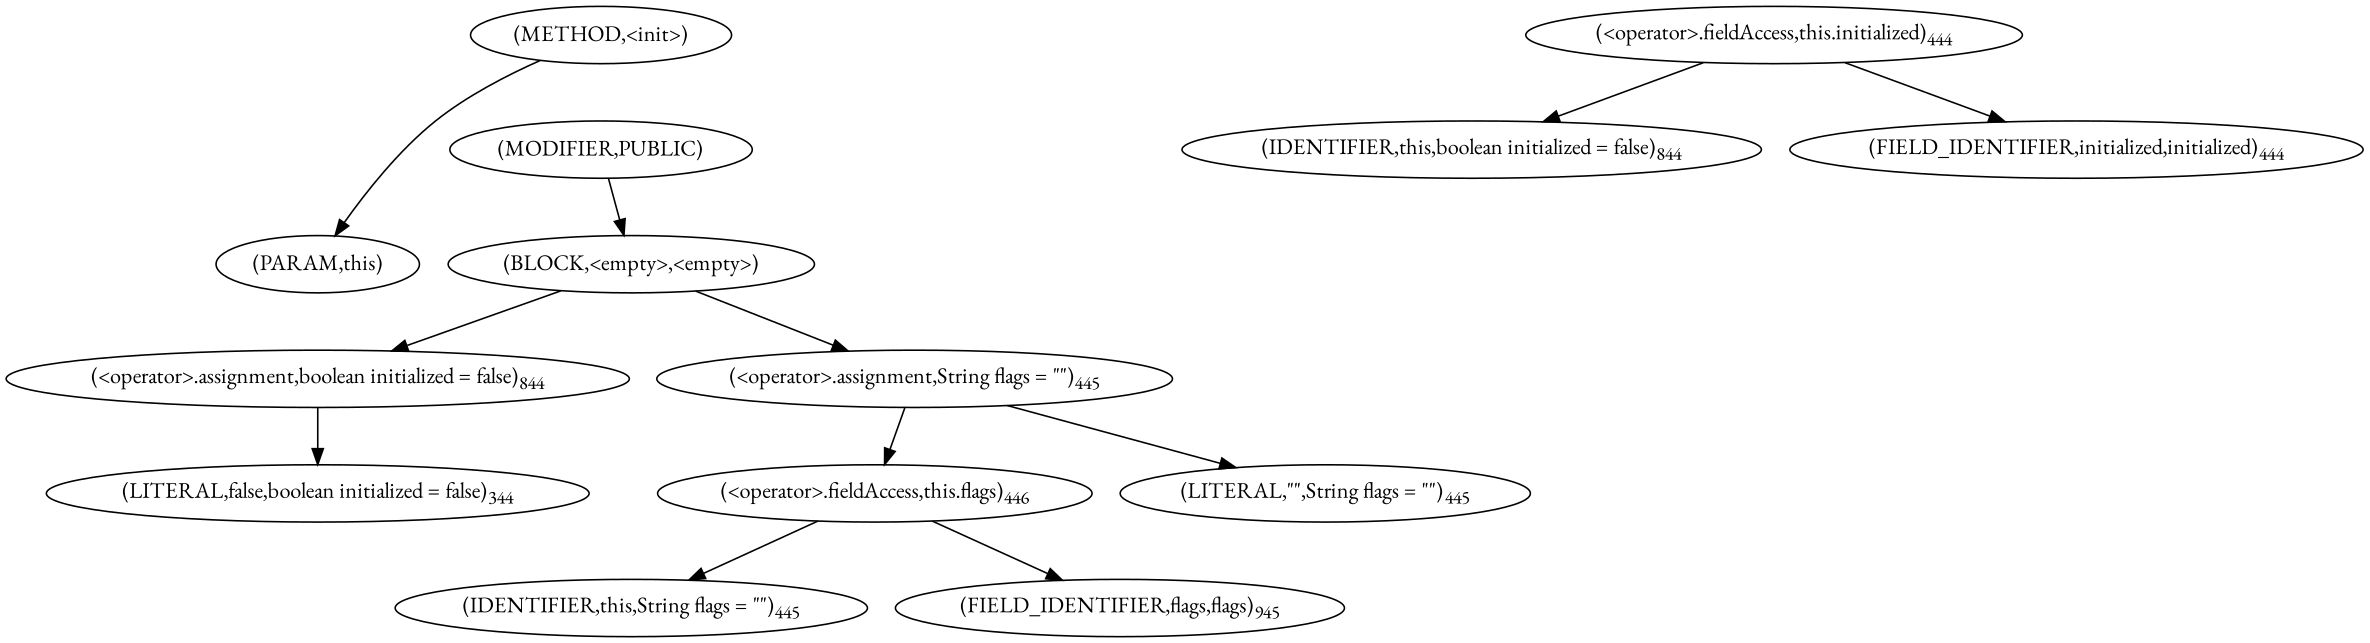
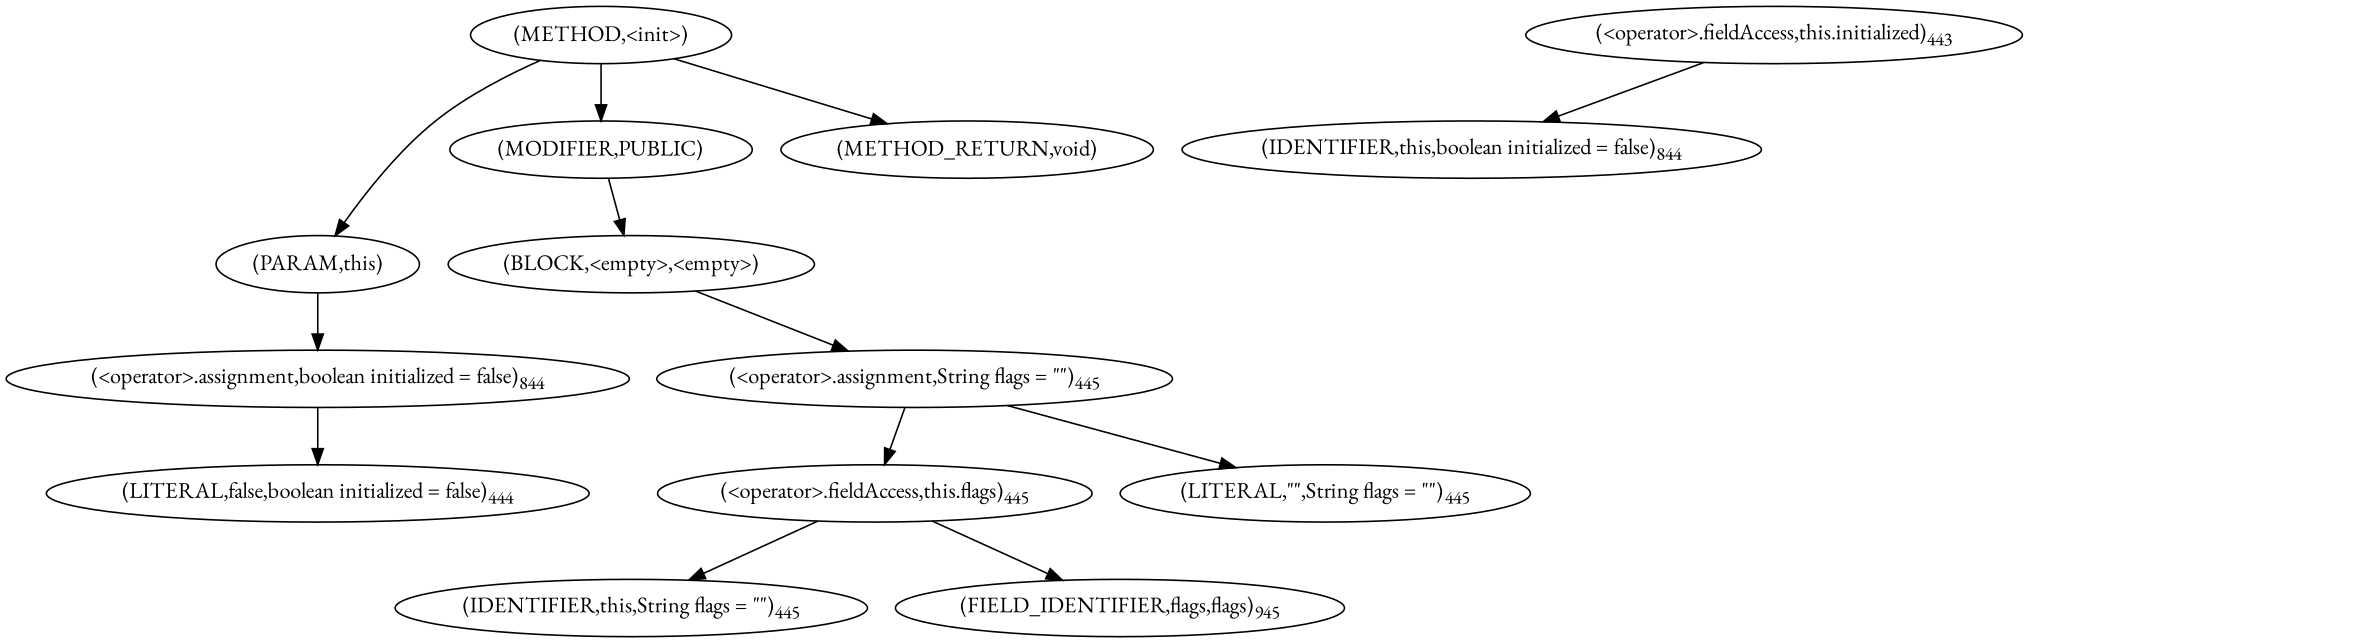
node "(<operator>.fieldAccess,this.initialized)": text "444" -> "443"
edge "(METHOD,<init>)" -> "(MODIFIER,PUBLIC)": added
node "(METHOD_RETURN,void)": added
node "(FIELD_IDENTIFIER,initialized,initialized)": removed
edge "(BLOCK,<empty>,<empty>)" -> "(<operator>.assignment,boolean initialized = false)": now "(PARAM,this)" -> "(<operator>.assignment,boolean initialized = false)"
node "(LITERAL,false,boolean initialized = false)": text "344" -> "444"
node "(<operator>.fieldAccess,this.flags)": text "446" -> "445"
